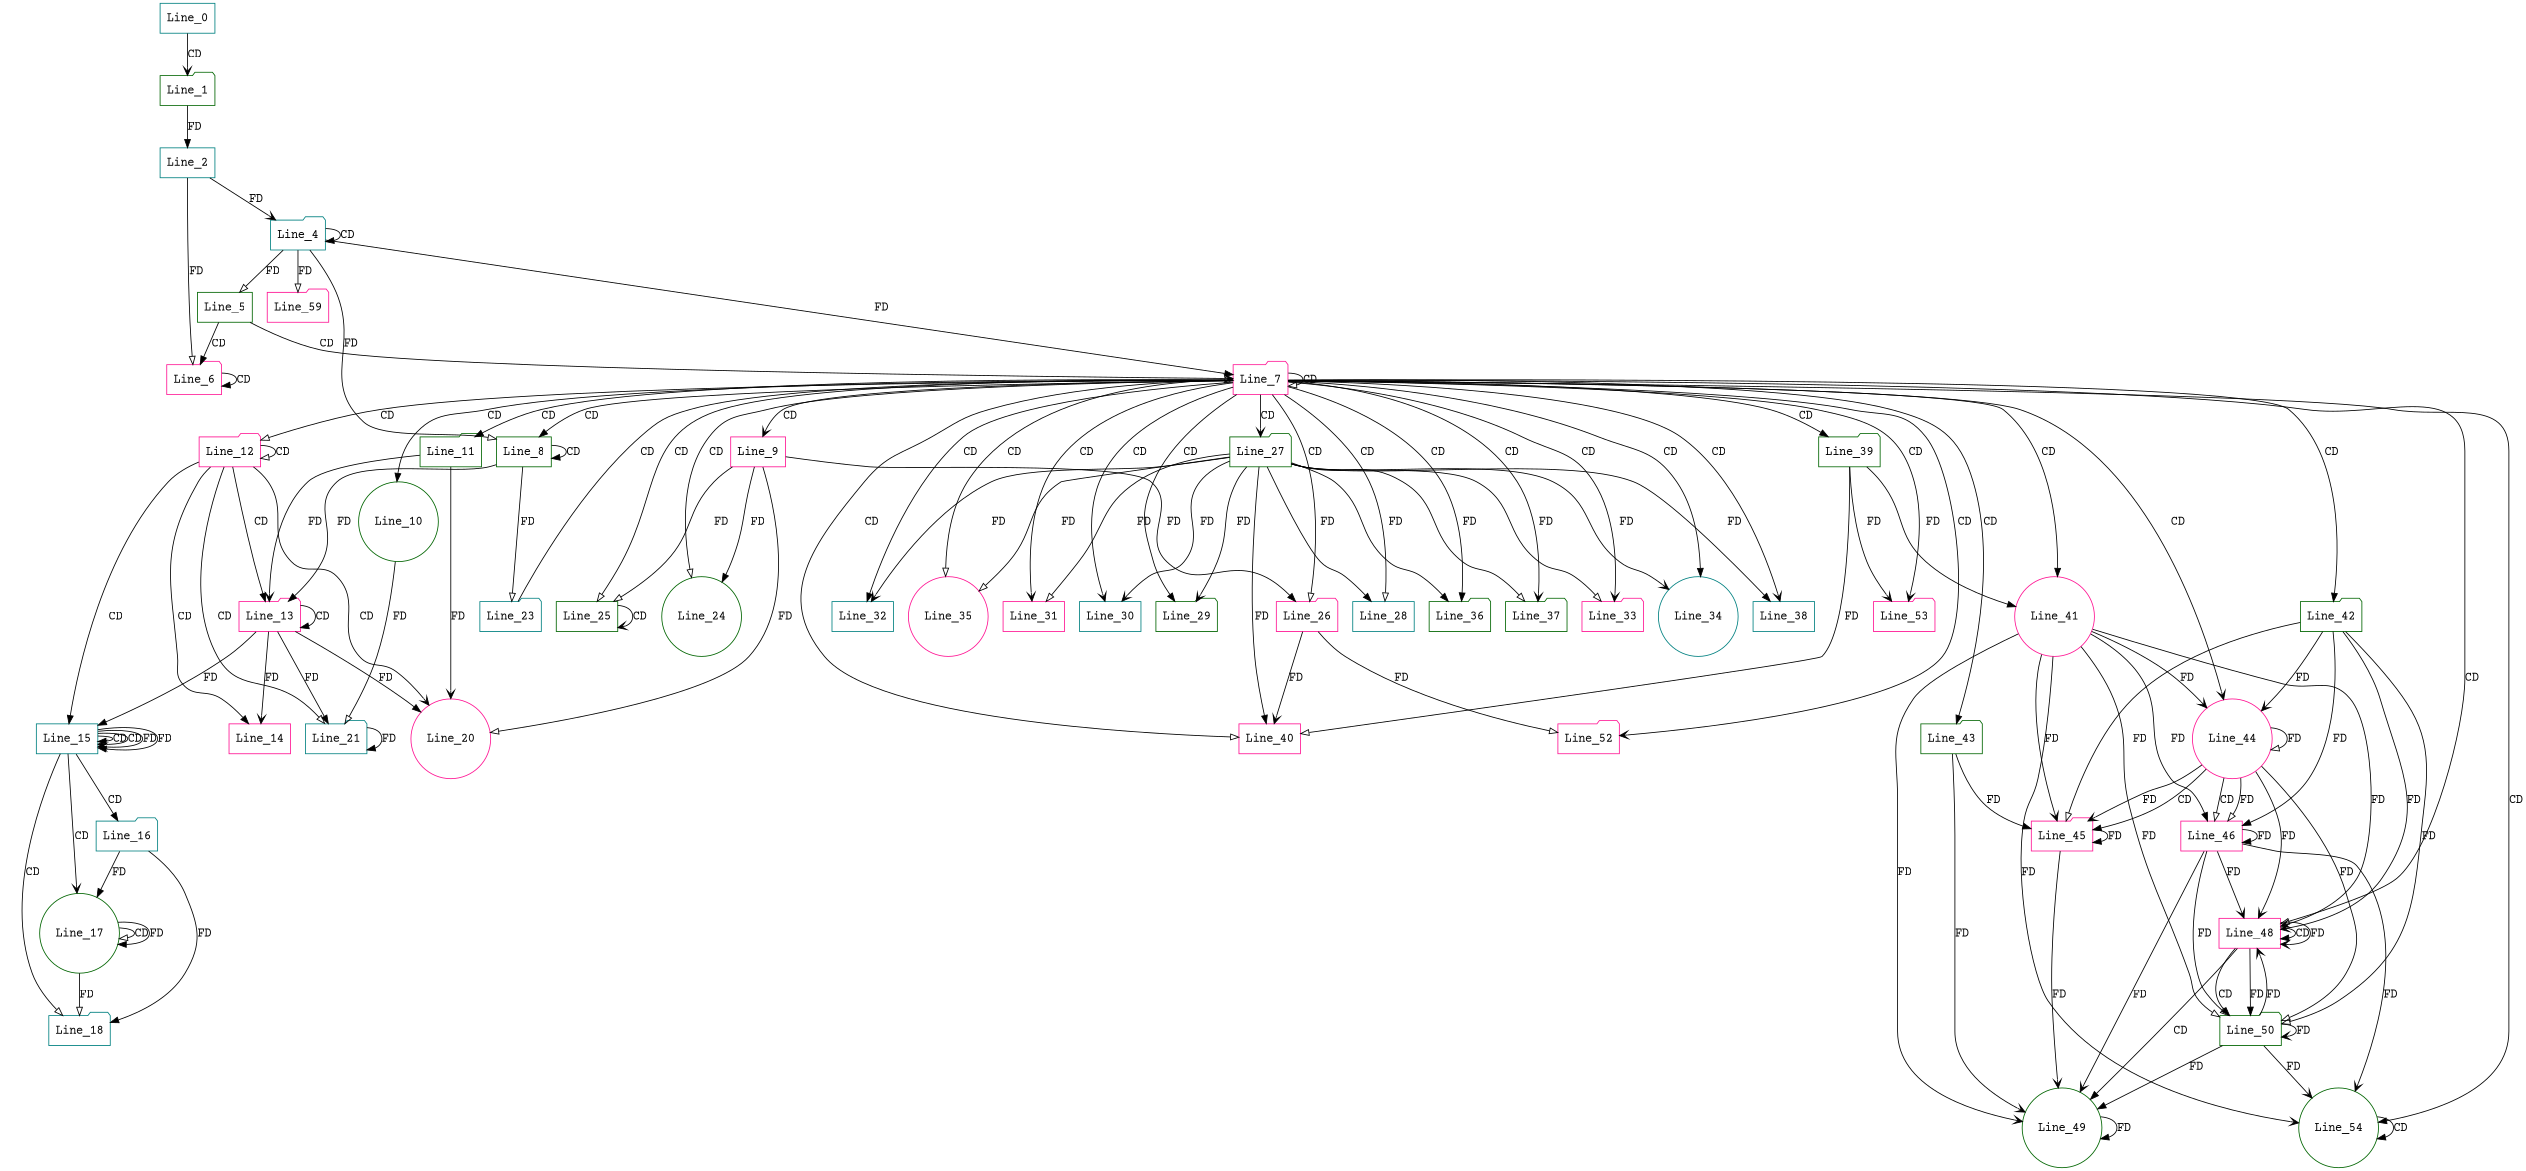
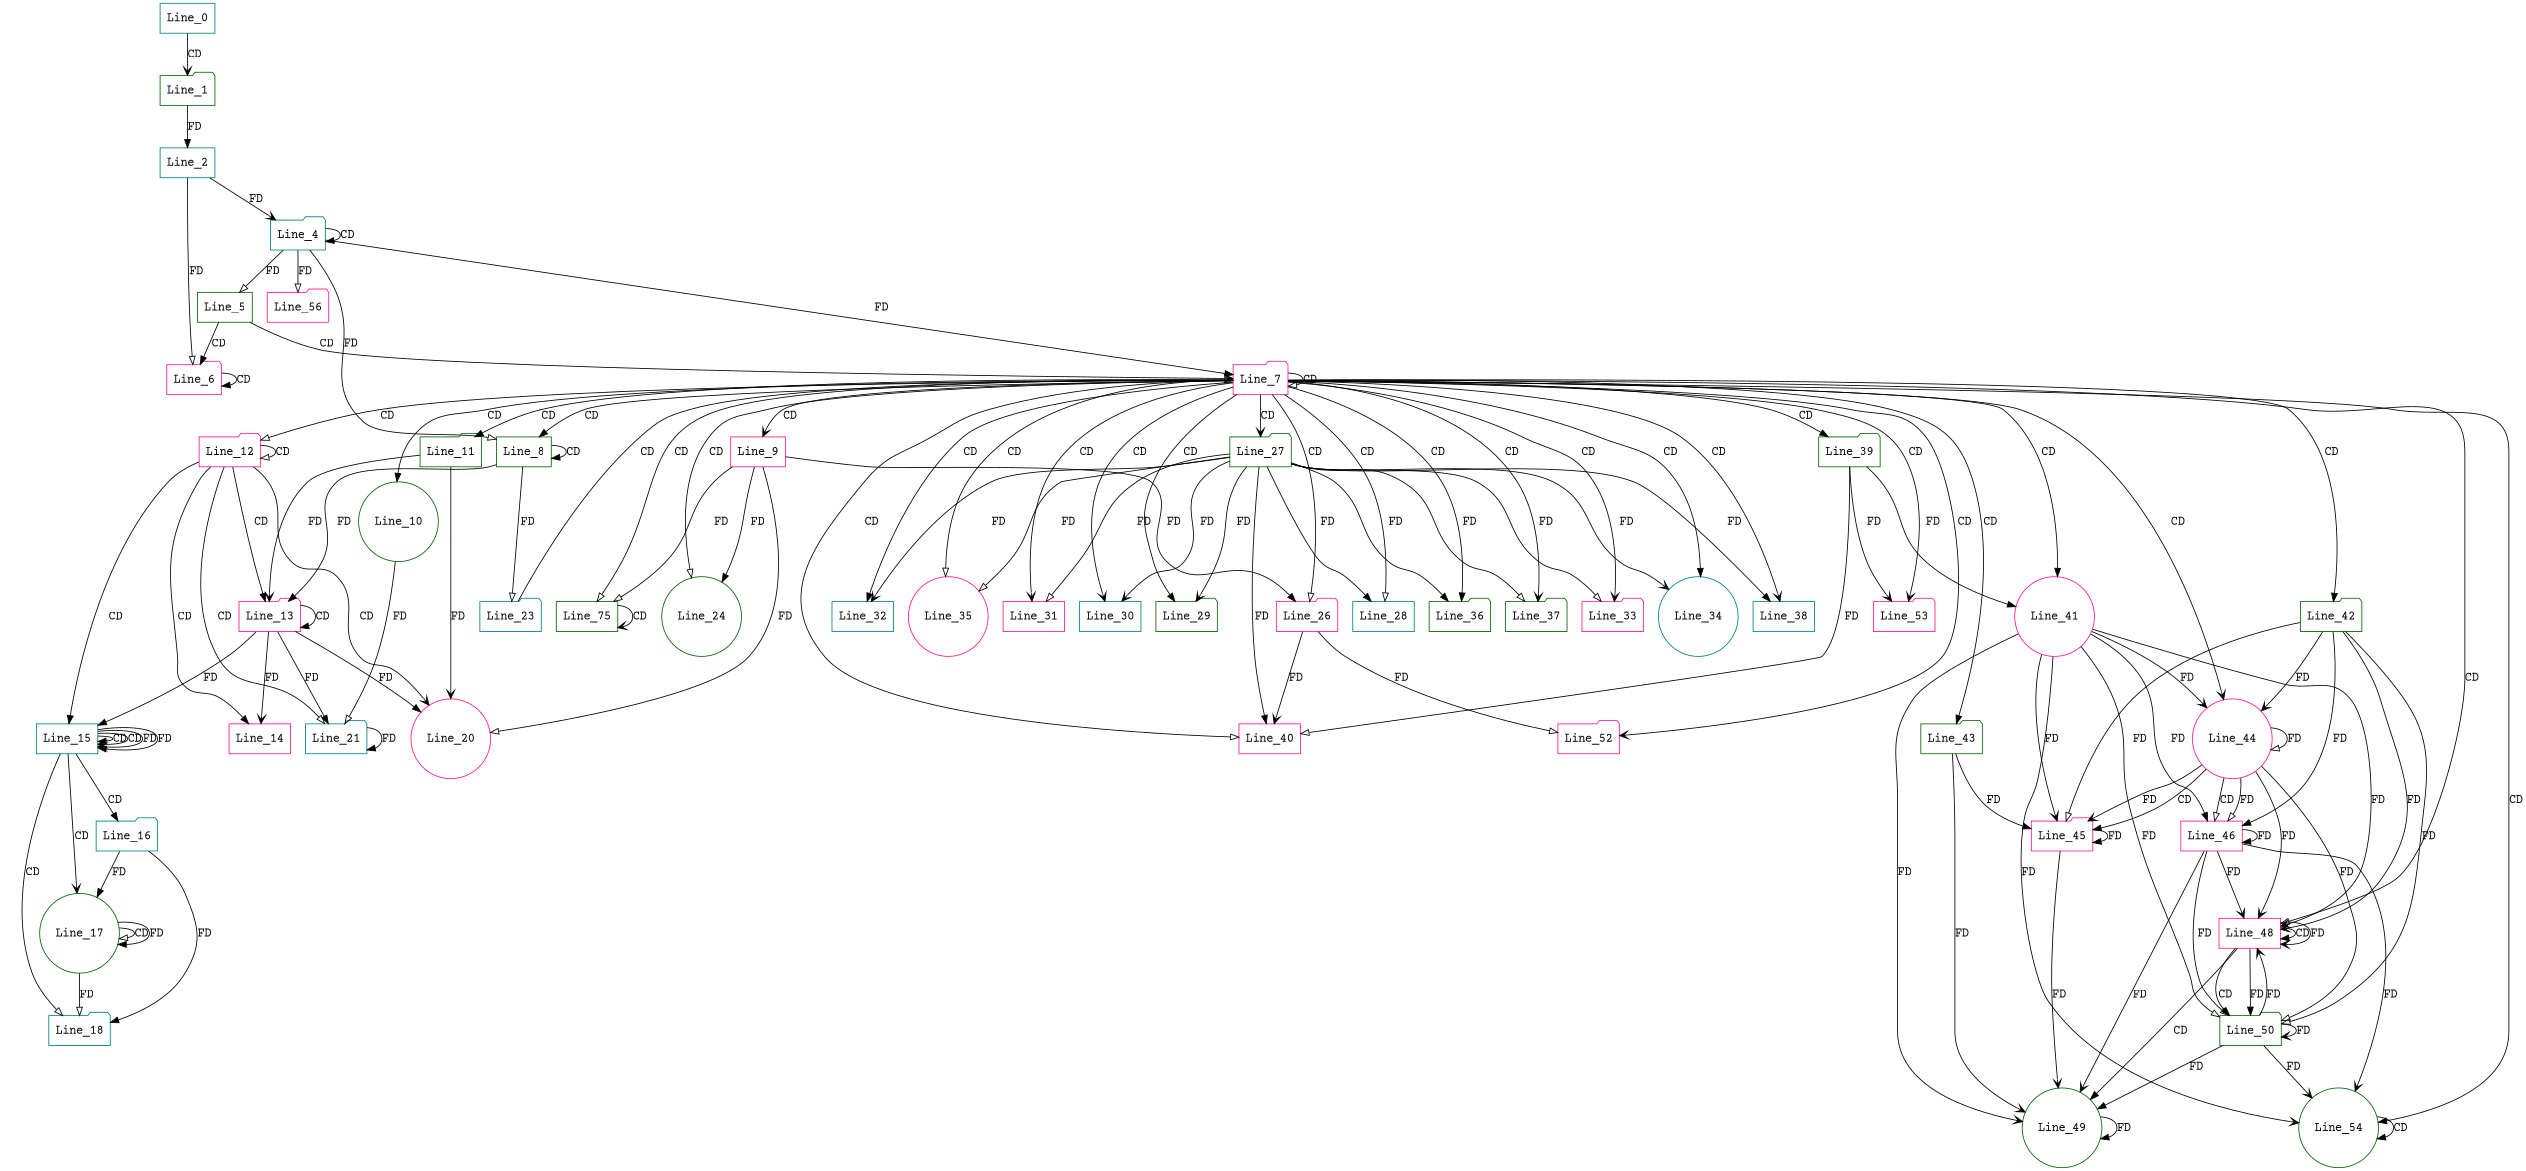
node "Line_59": label "Line_59" -> "Line_56"
node "Line_25": label "Line_25" -> "Line_75"
